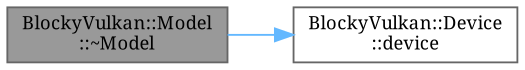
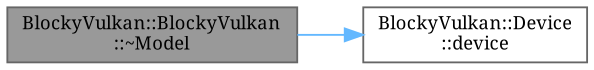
node "BlockyVulkan::Model ::~Model": label "BlockyVulkan::Model ::~Model" -> "BlockyVulkan::BlockyVulkan ::~Model"
